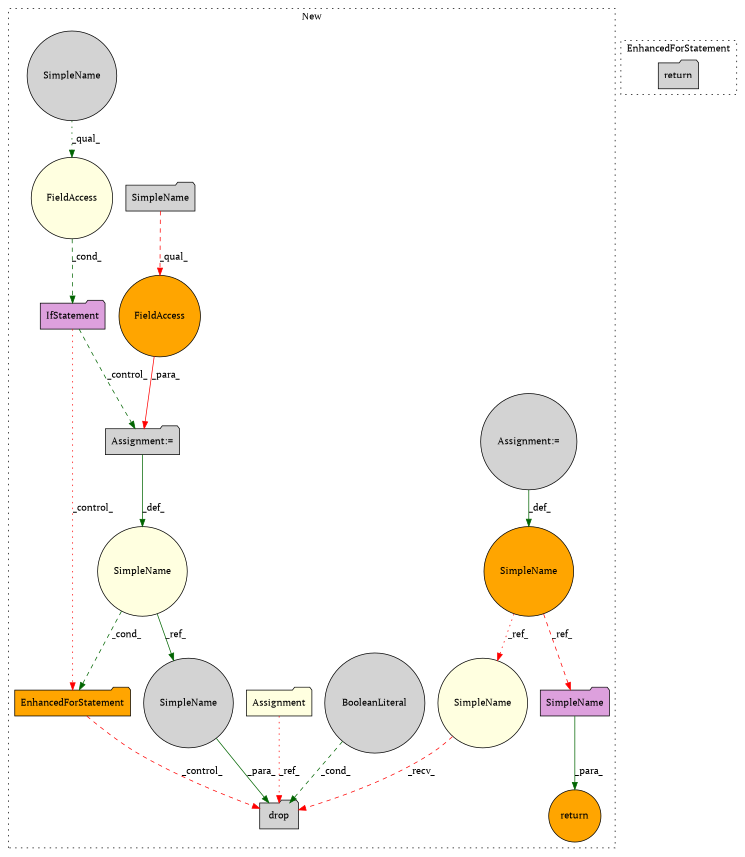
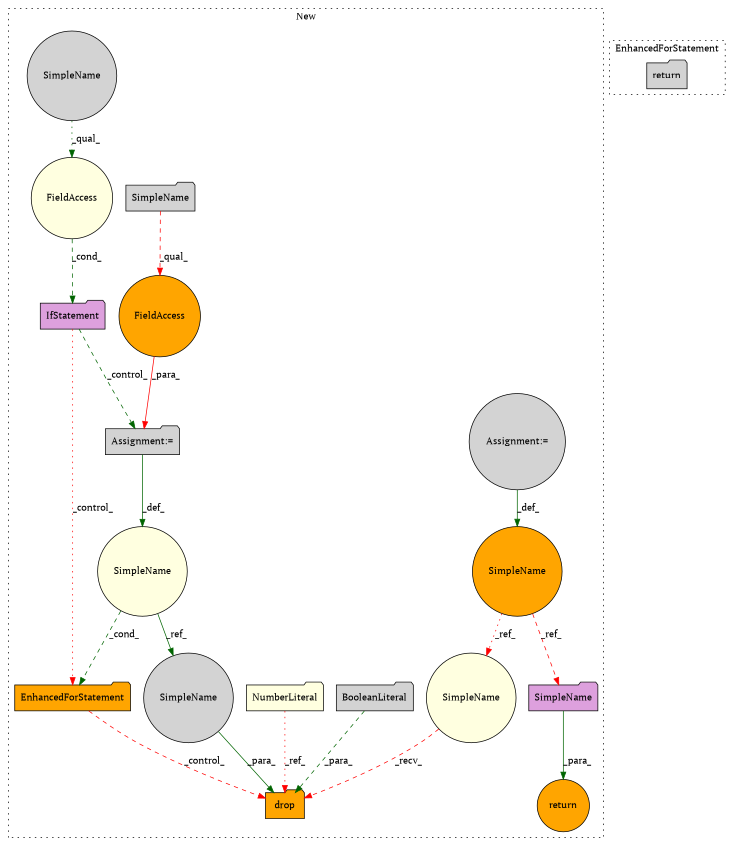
node "Assignment": label "Assignment" -> "NumberLiteral"
node "BooleanLiteral": shape circle -> folder
edge "BooleanLiteral" -> "drop": label "_cond_" -> "_para_"
node "drop": fillcolor lightgrey -> orange
